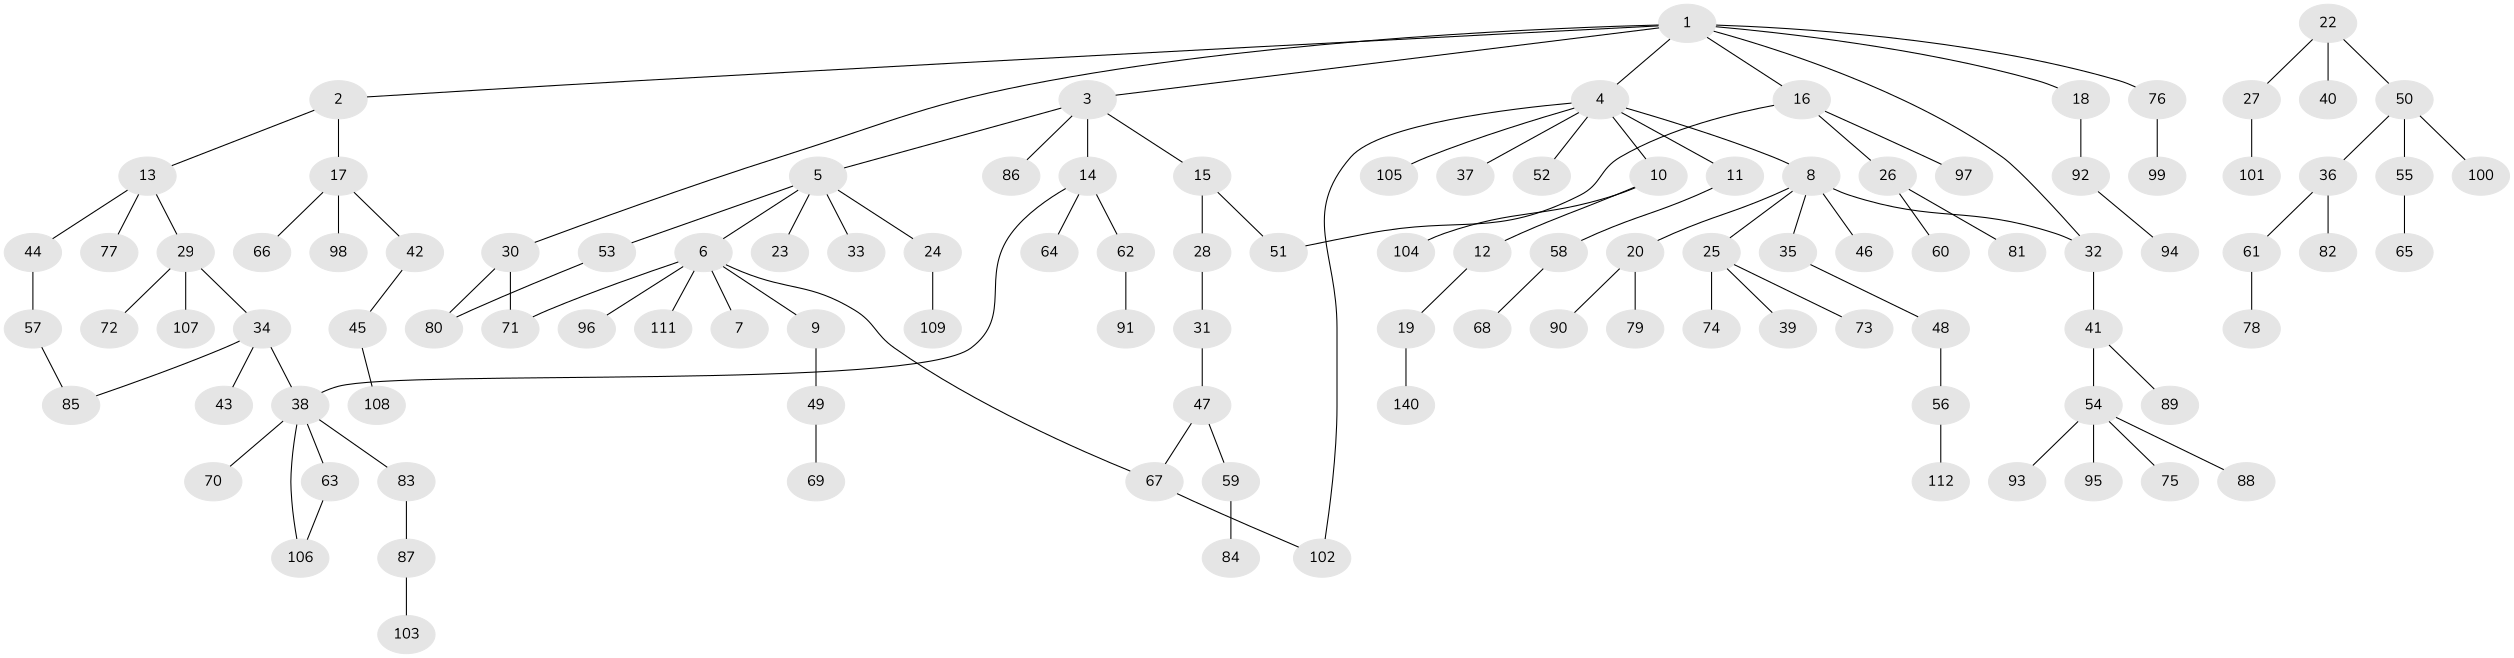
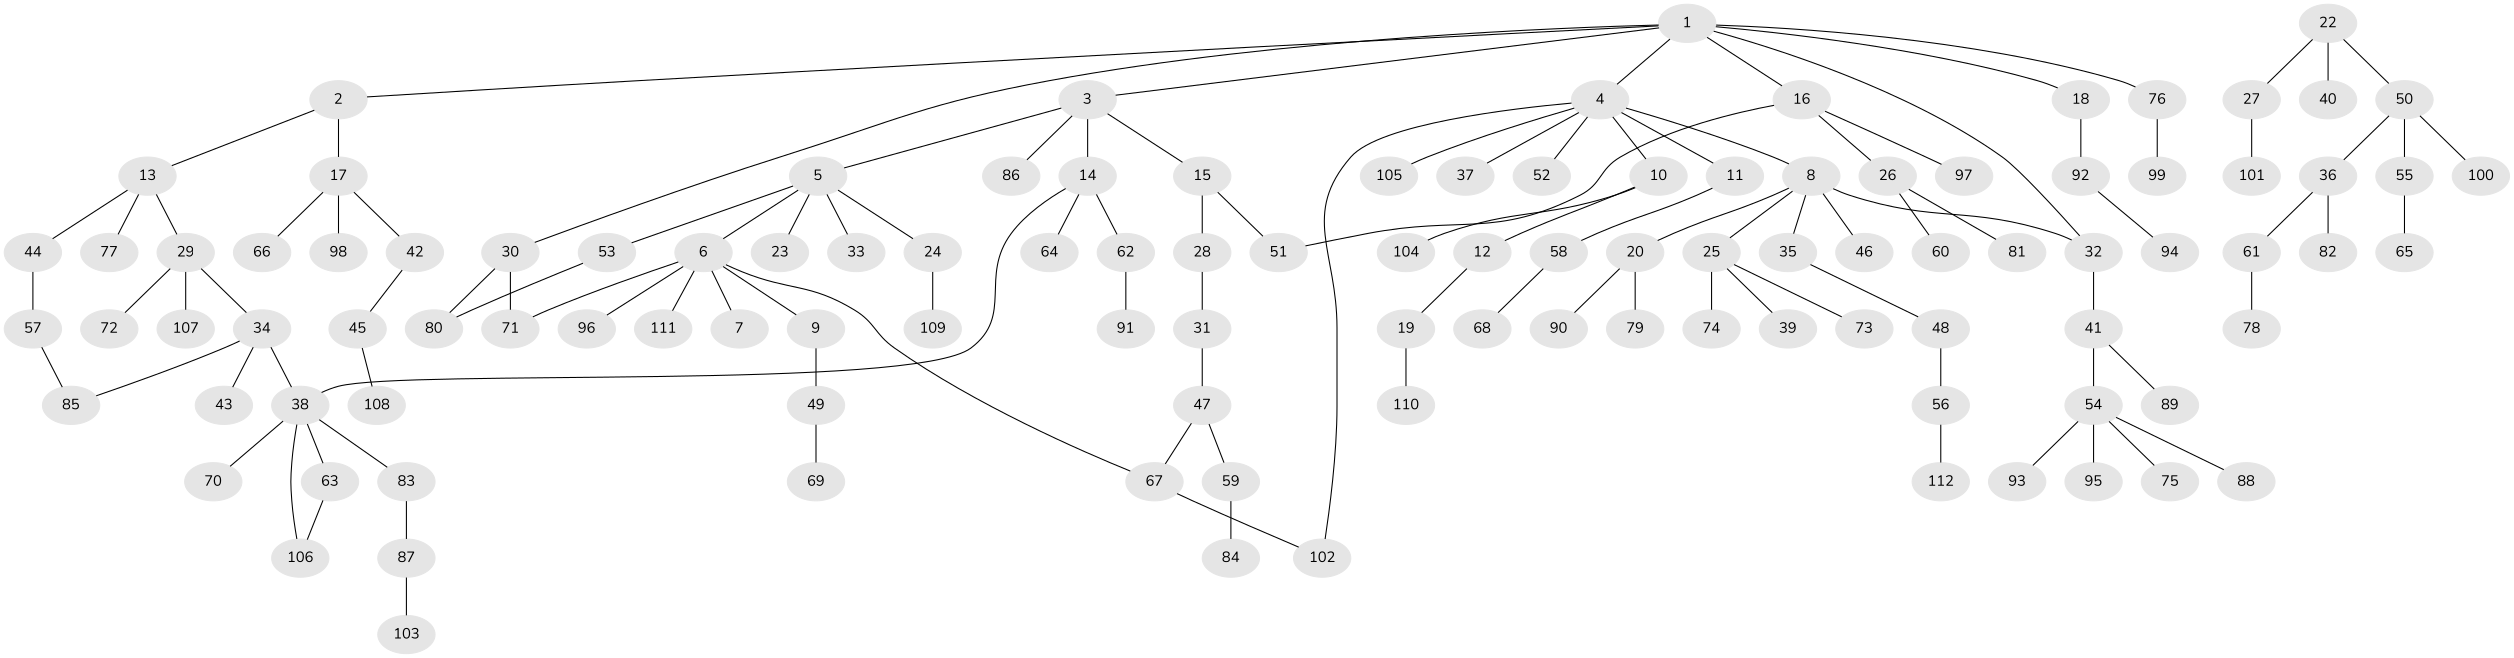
node "140": label "140" -> "110"
